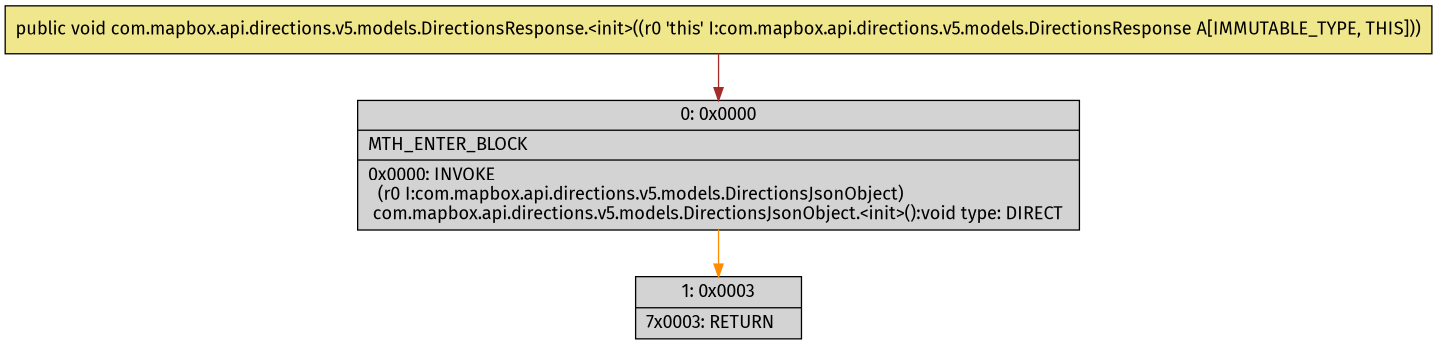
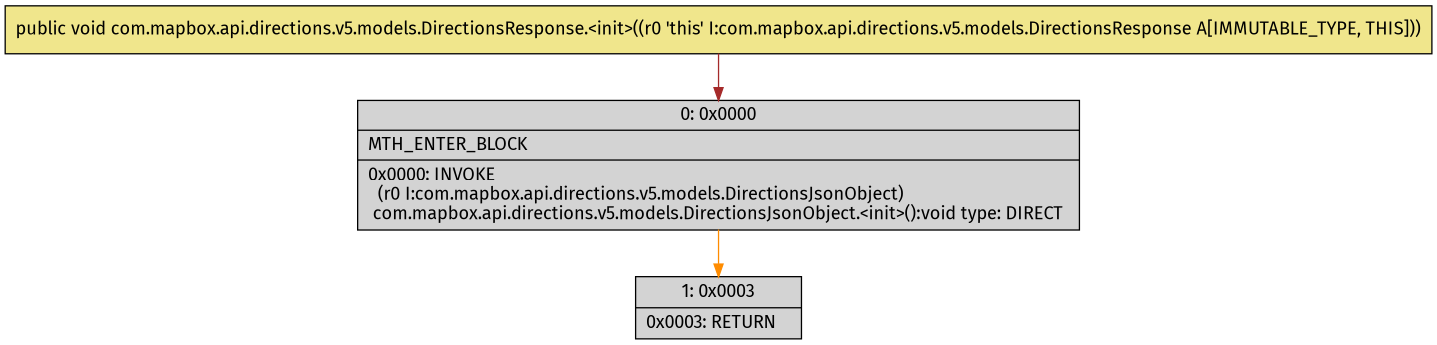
node "1: 0x0003": text "7x0003: RETURN" -> "0x0003: RETURN"
